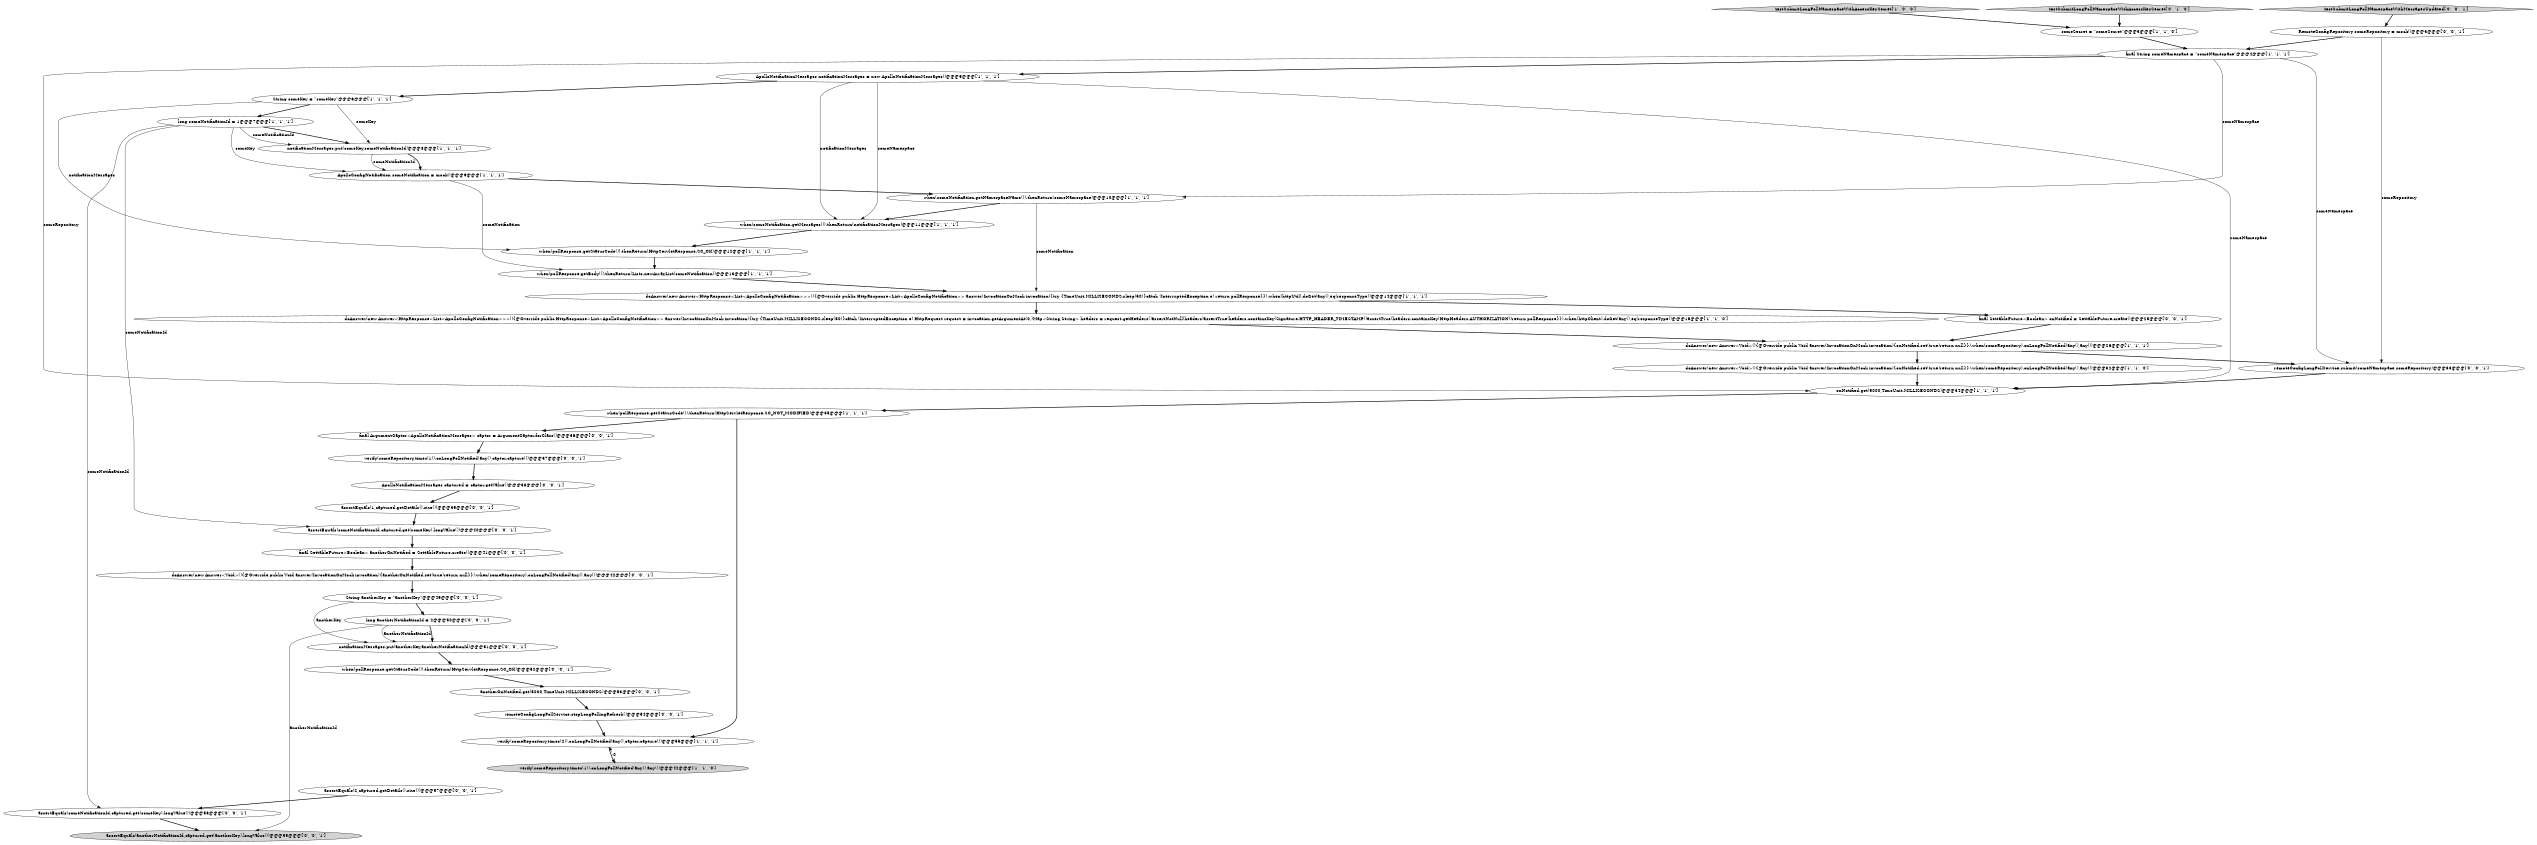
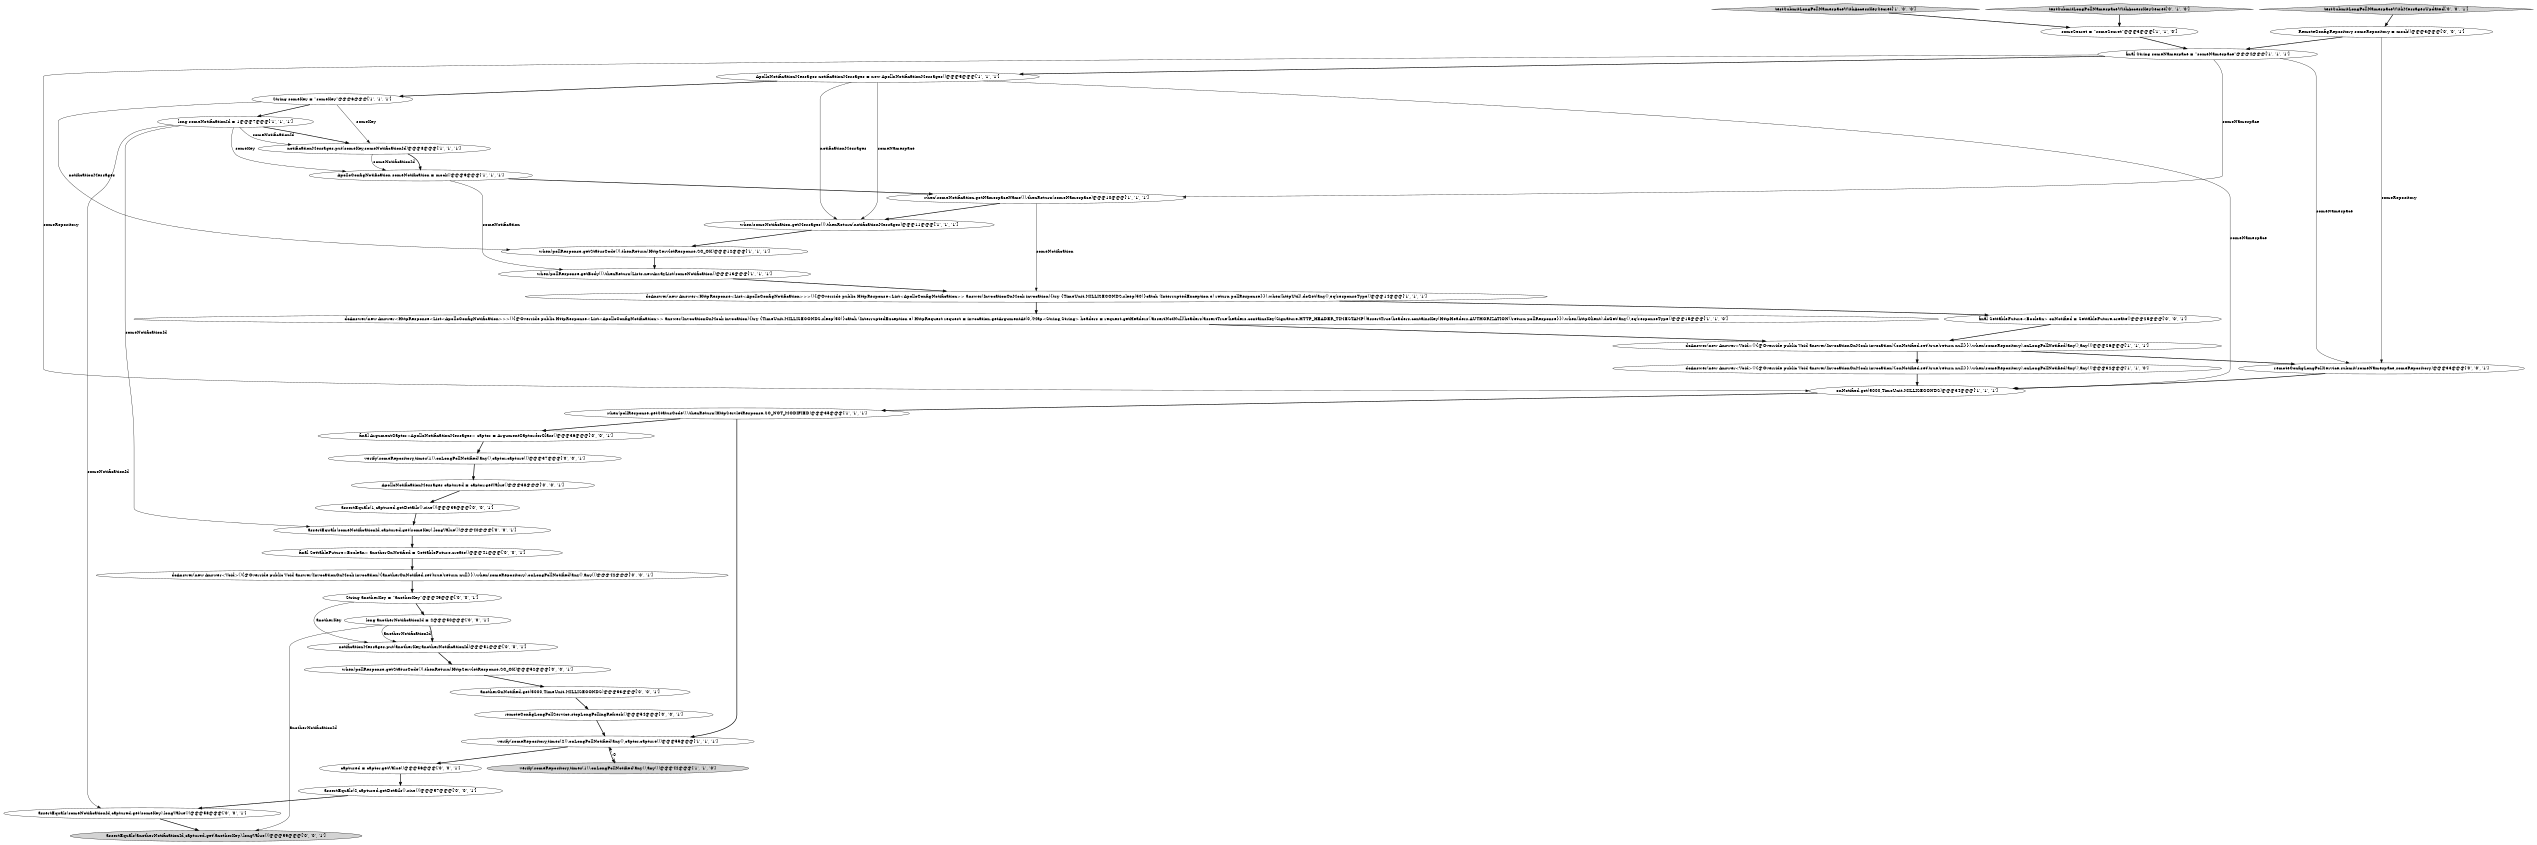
node "captured = captor.getValue()@@@56@@@['0', '0', '1']": added
